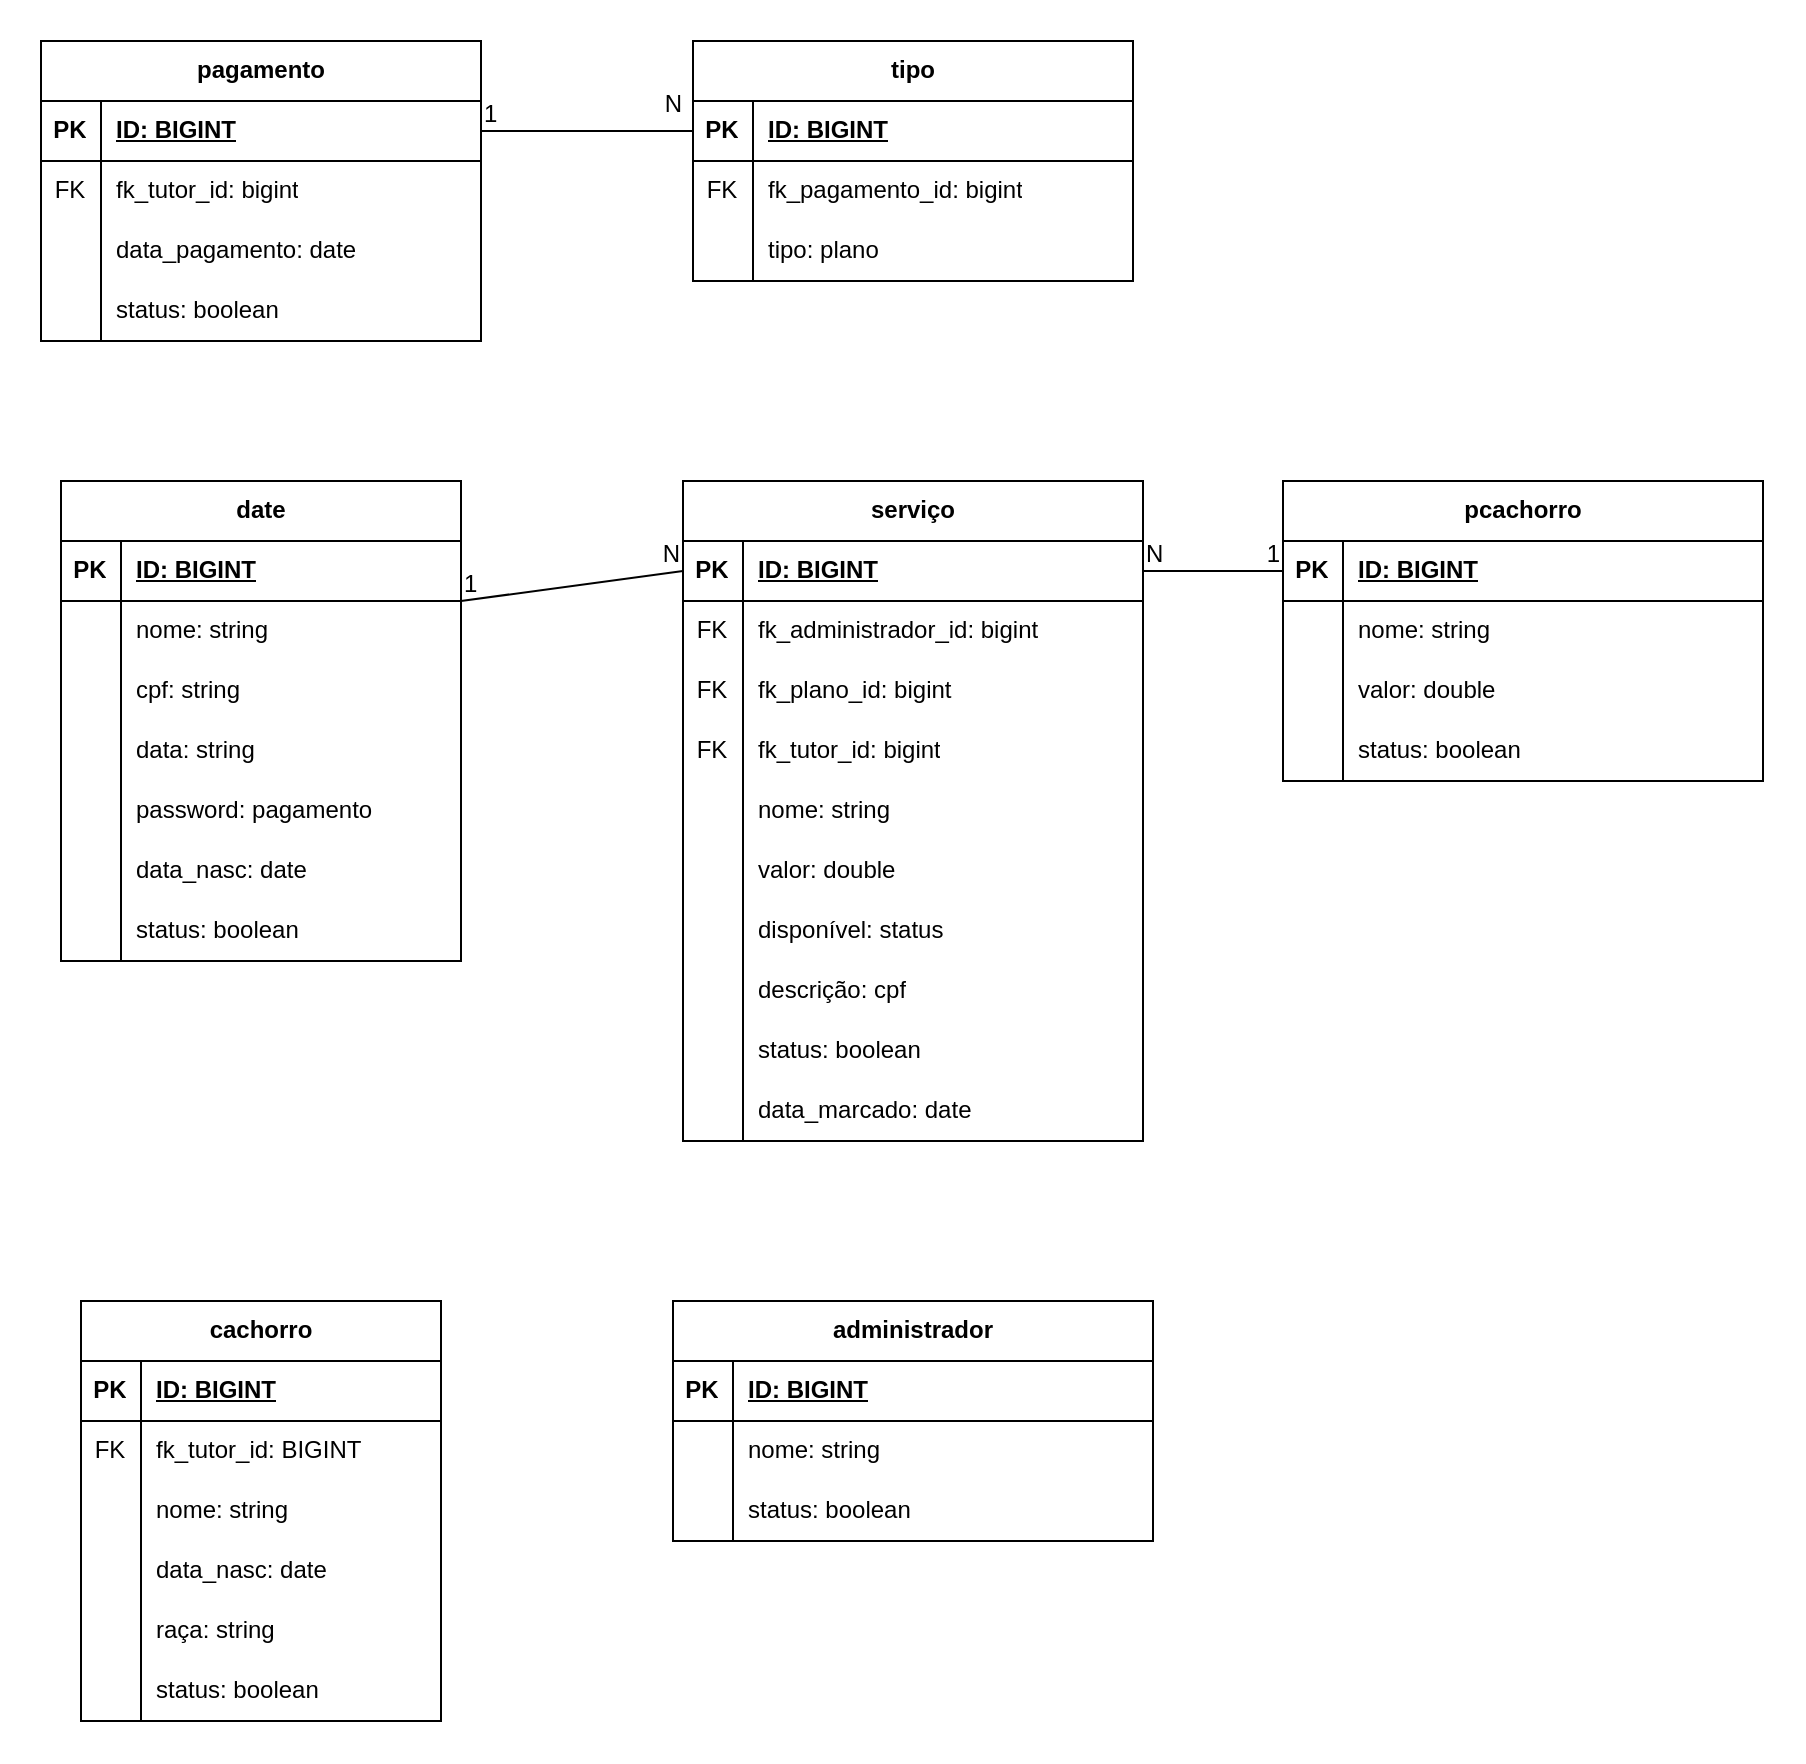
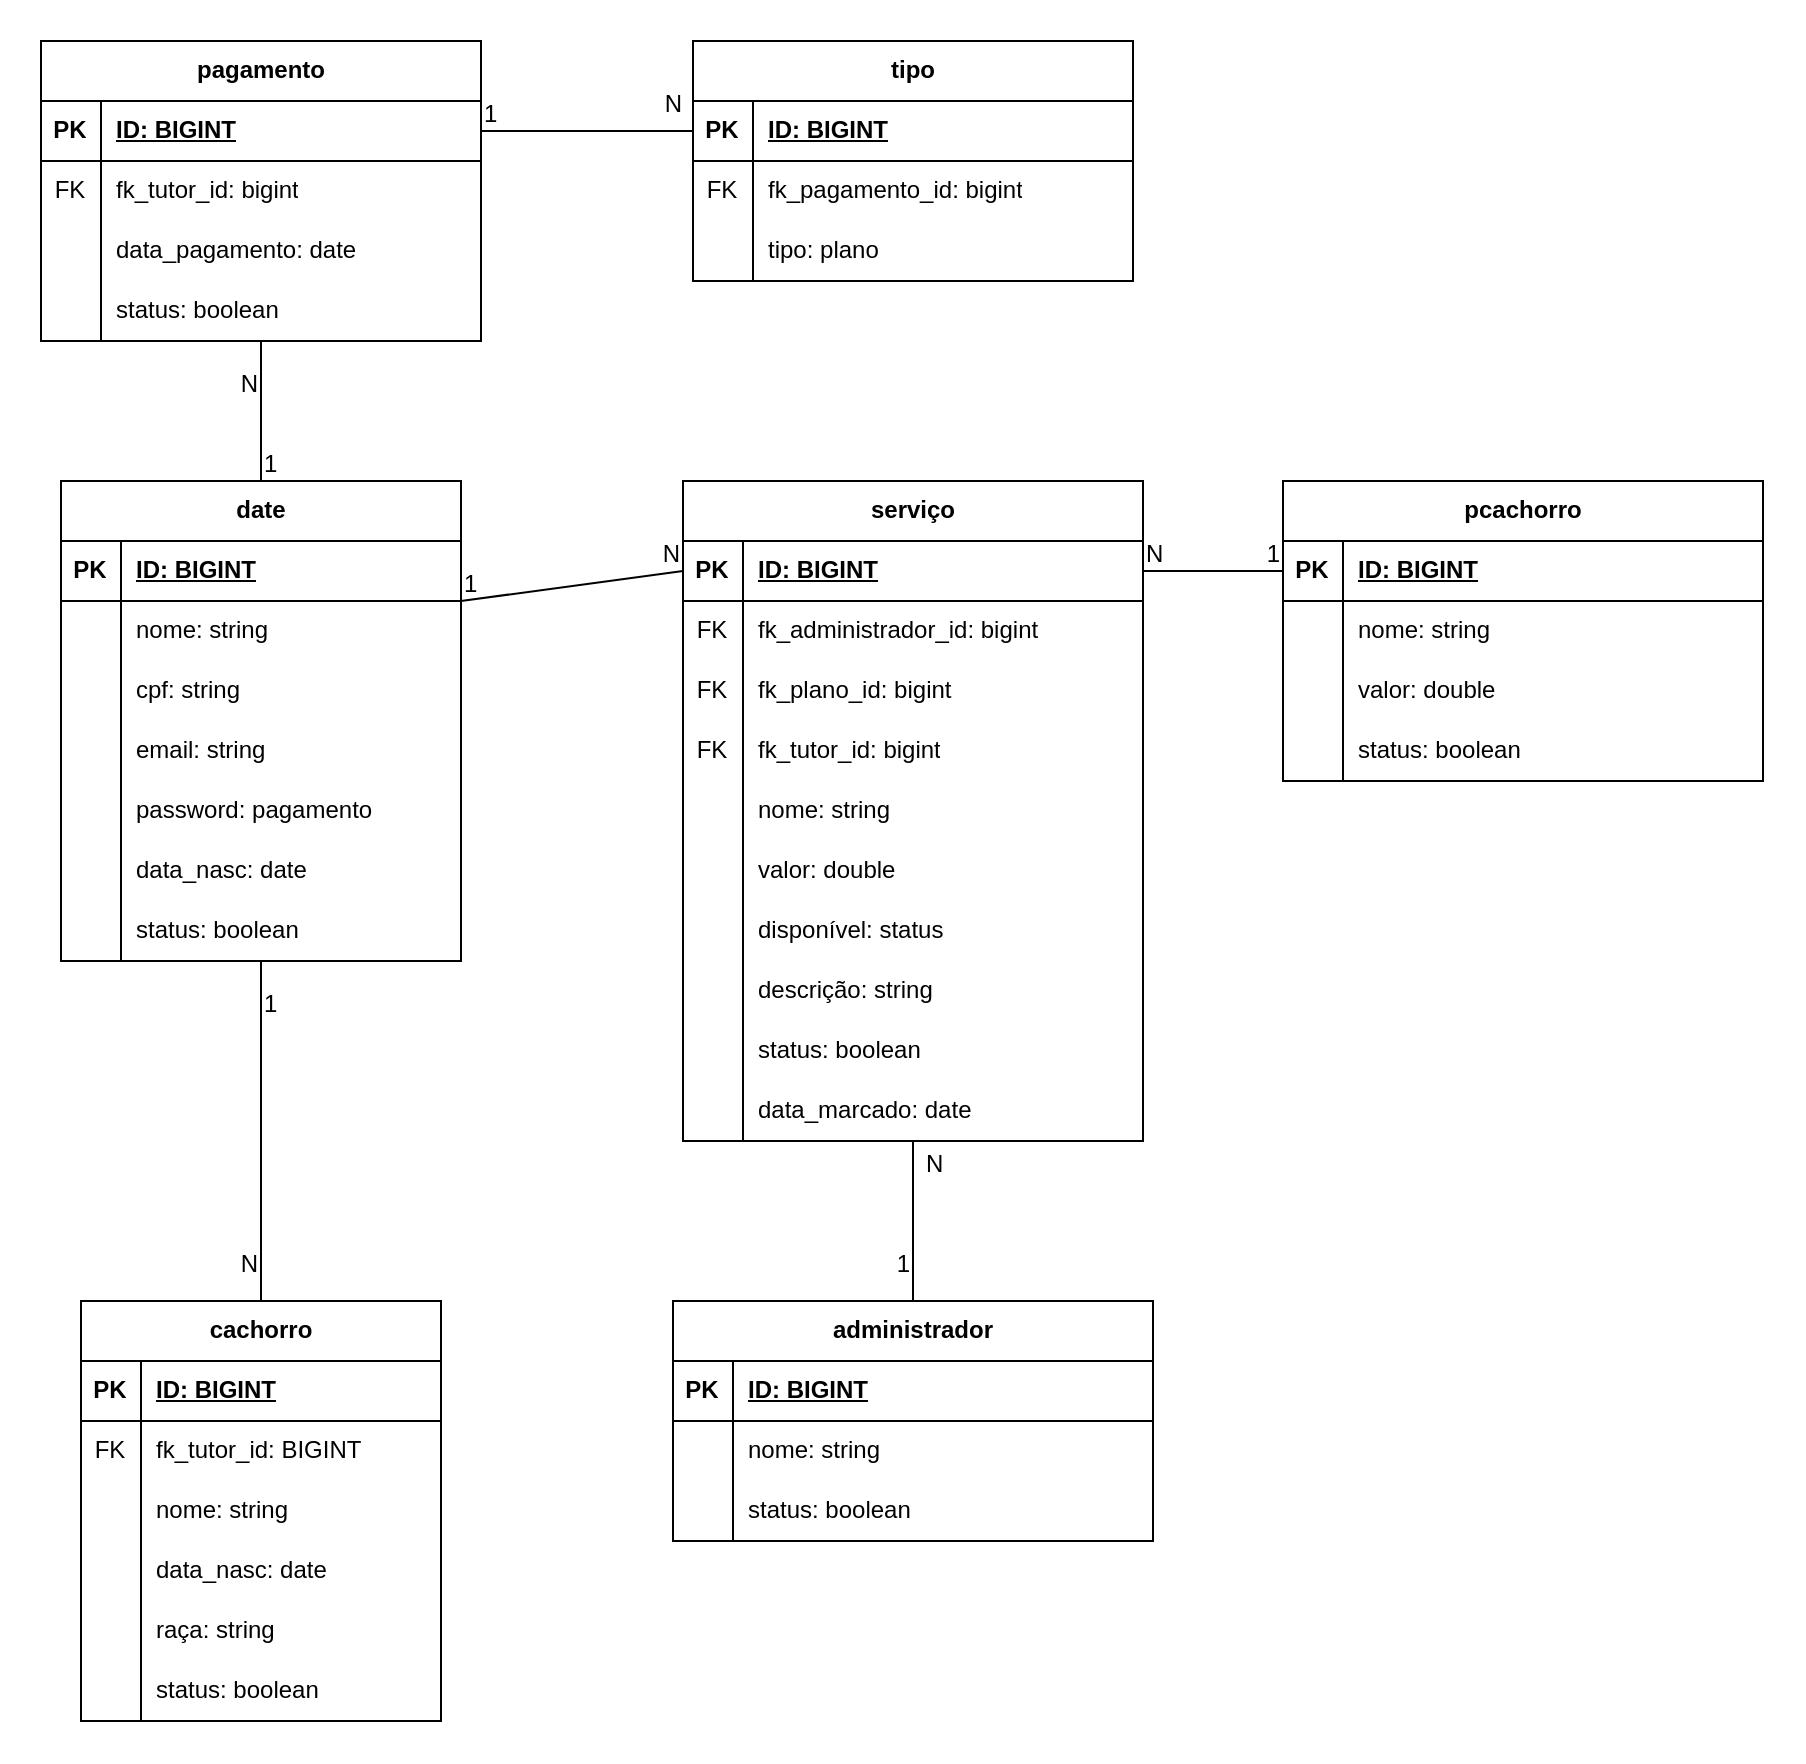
edge "pagamento" -- "date": added, labels "N", "1"
node "data: string": label "data: string" -> "email: string"
node "descrição: cpf": label "descrição: cpf" -> "descrição: string"
edge "date" -- "cachorro": added, labels "1", "N"
edge "serviço" -- "administrador": added, labels "N", "1"
